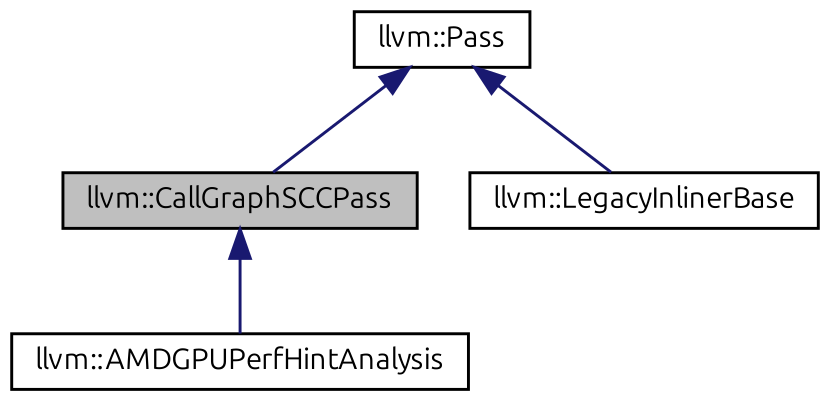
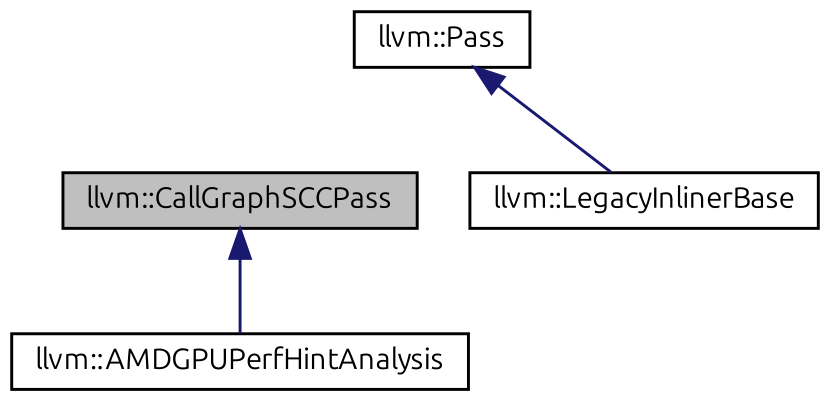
edge "llvm::CallGraphSCCPass" -> "llvm::Pass": removed
